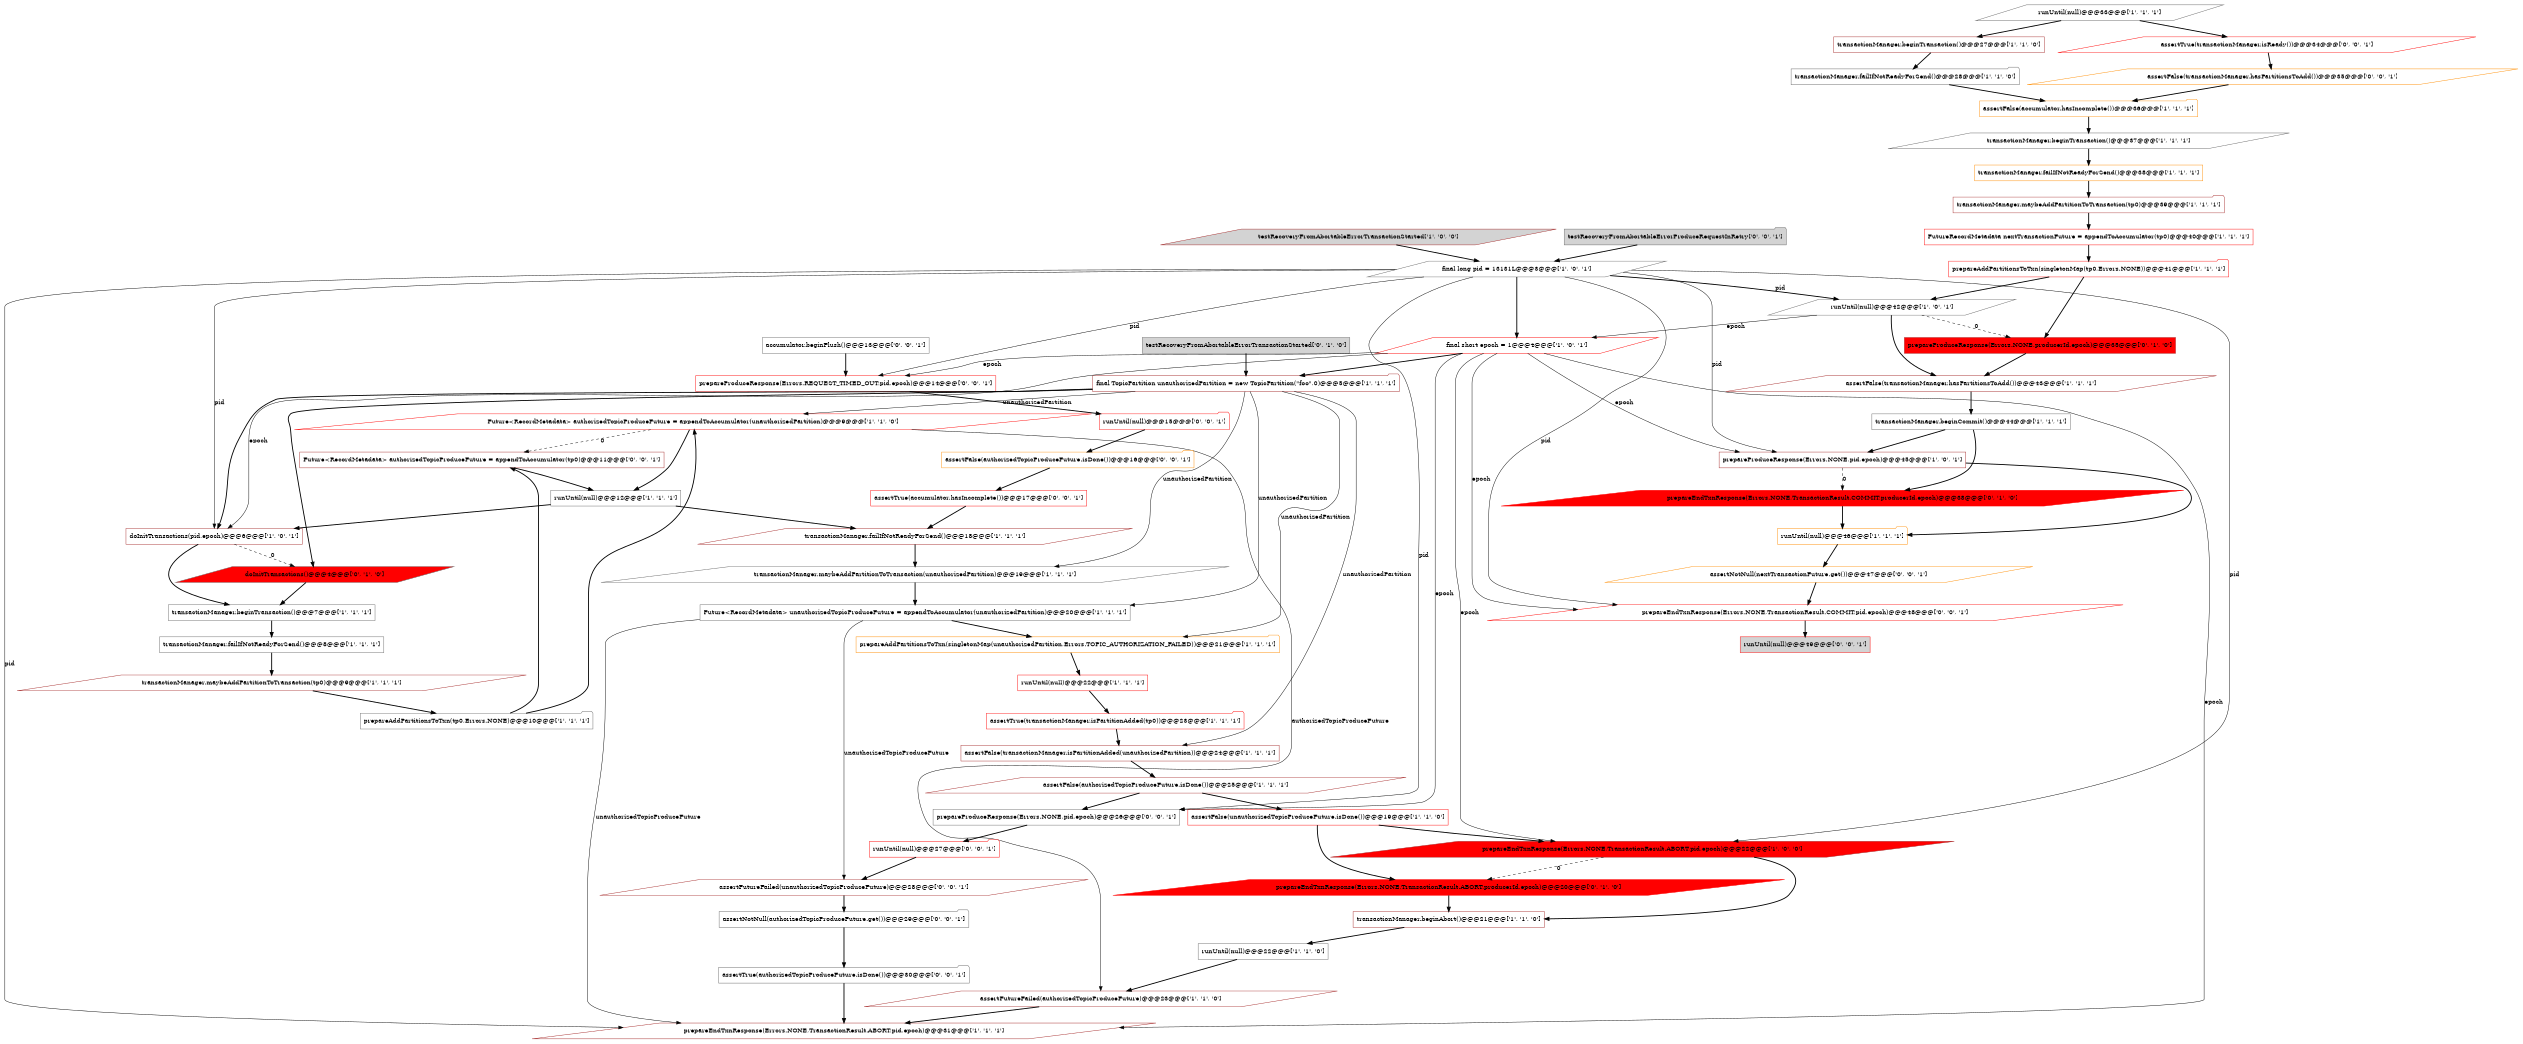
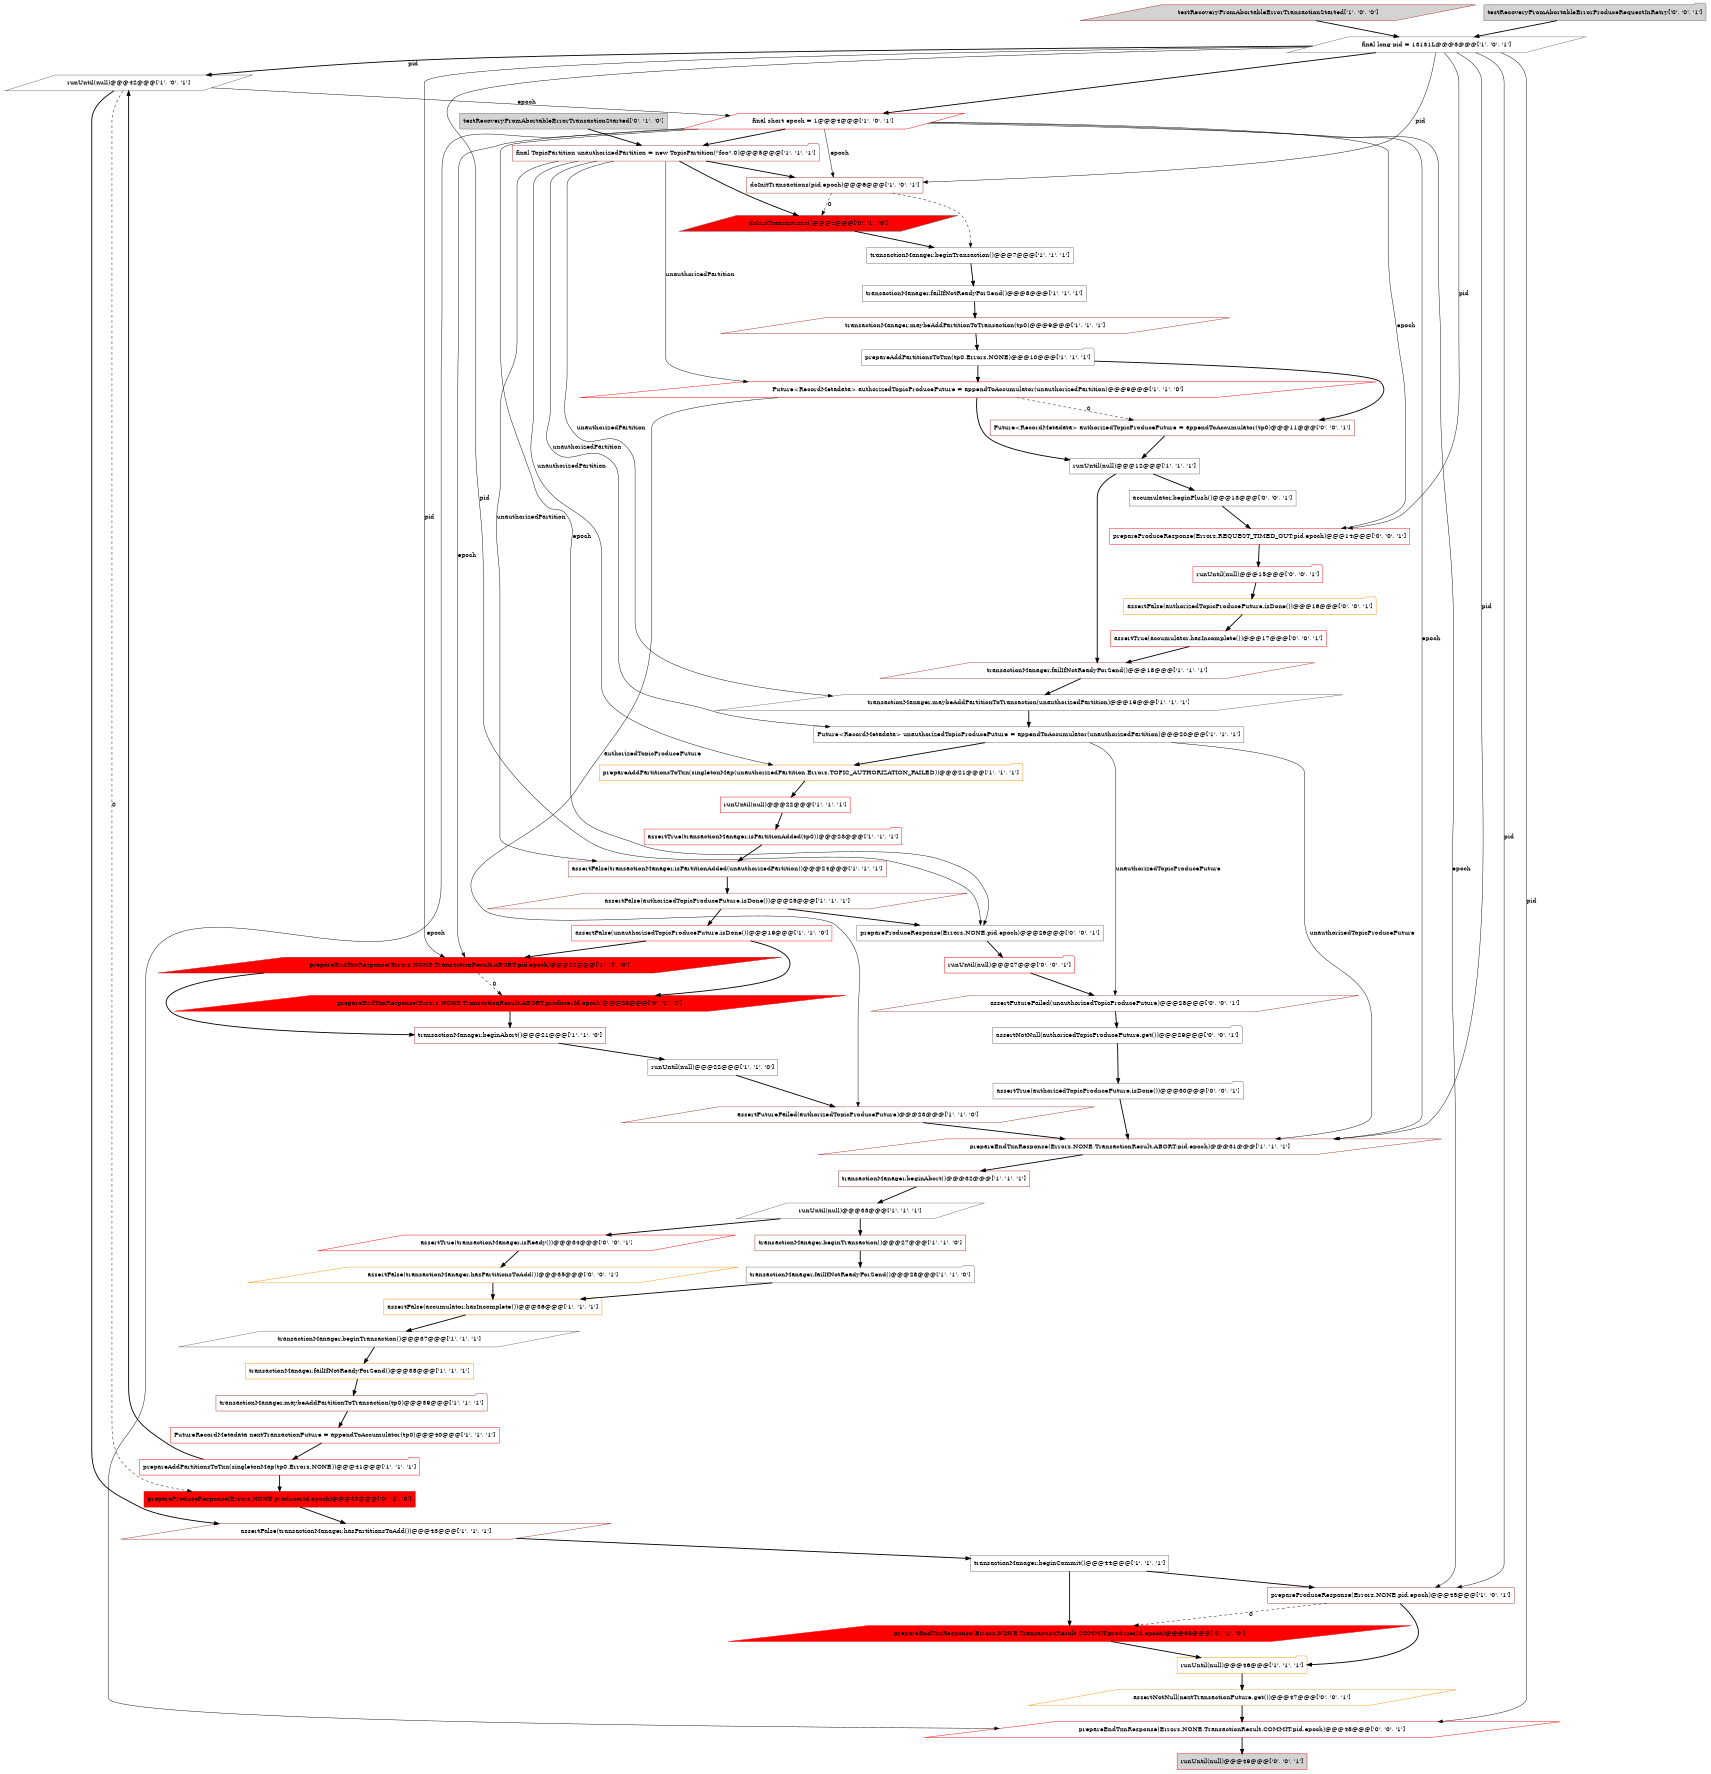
edge "runUntil(null)@@@12@@@['1', '1', '1']" -> "doInitTransactions(pid,epoch)@@@6@@@['1', '0', '1']": now "runUntil(null)@@@12@@@['1', '1', '1']" -> "accumulator.beginFlush()@@@13@@@['0', '0', '1']"
edge "doInitTransactions(pid,epoch)@@@6@@@['1', '0', '1']" -> "transactionManager.beginTransaction()@@@7@@@['1', '1', '1']": style bold -> dashed
node "transactionManager.beginAbort()@@@32@@@['1', '1', '1']": added
